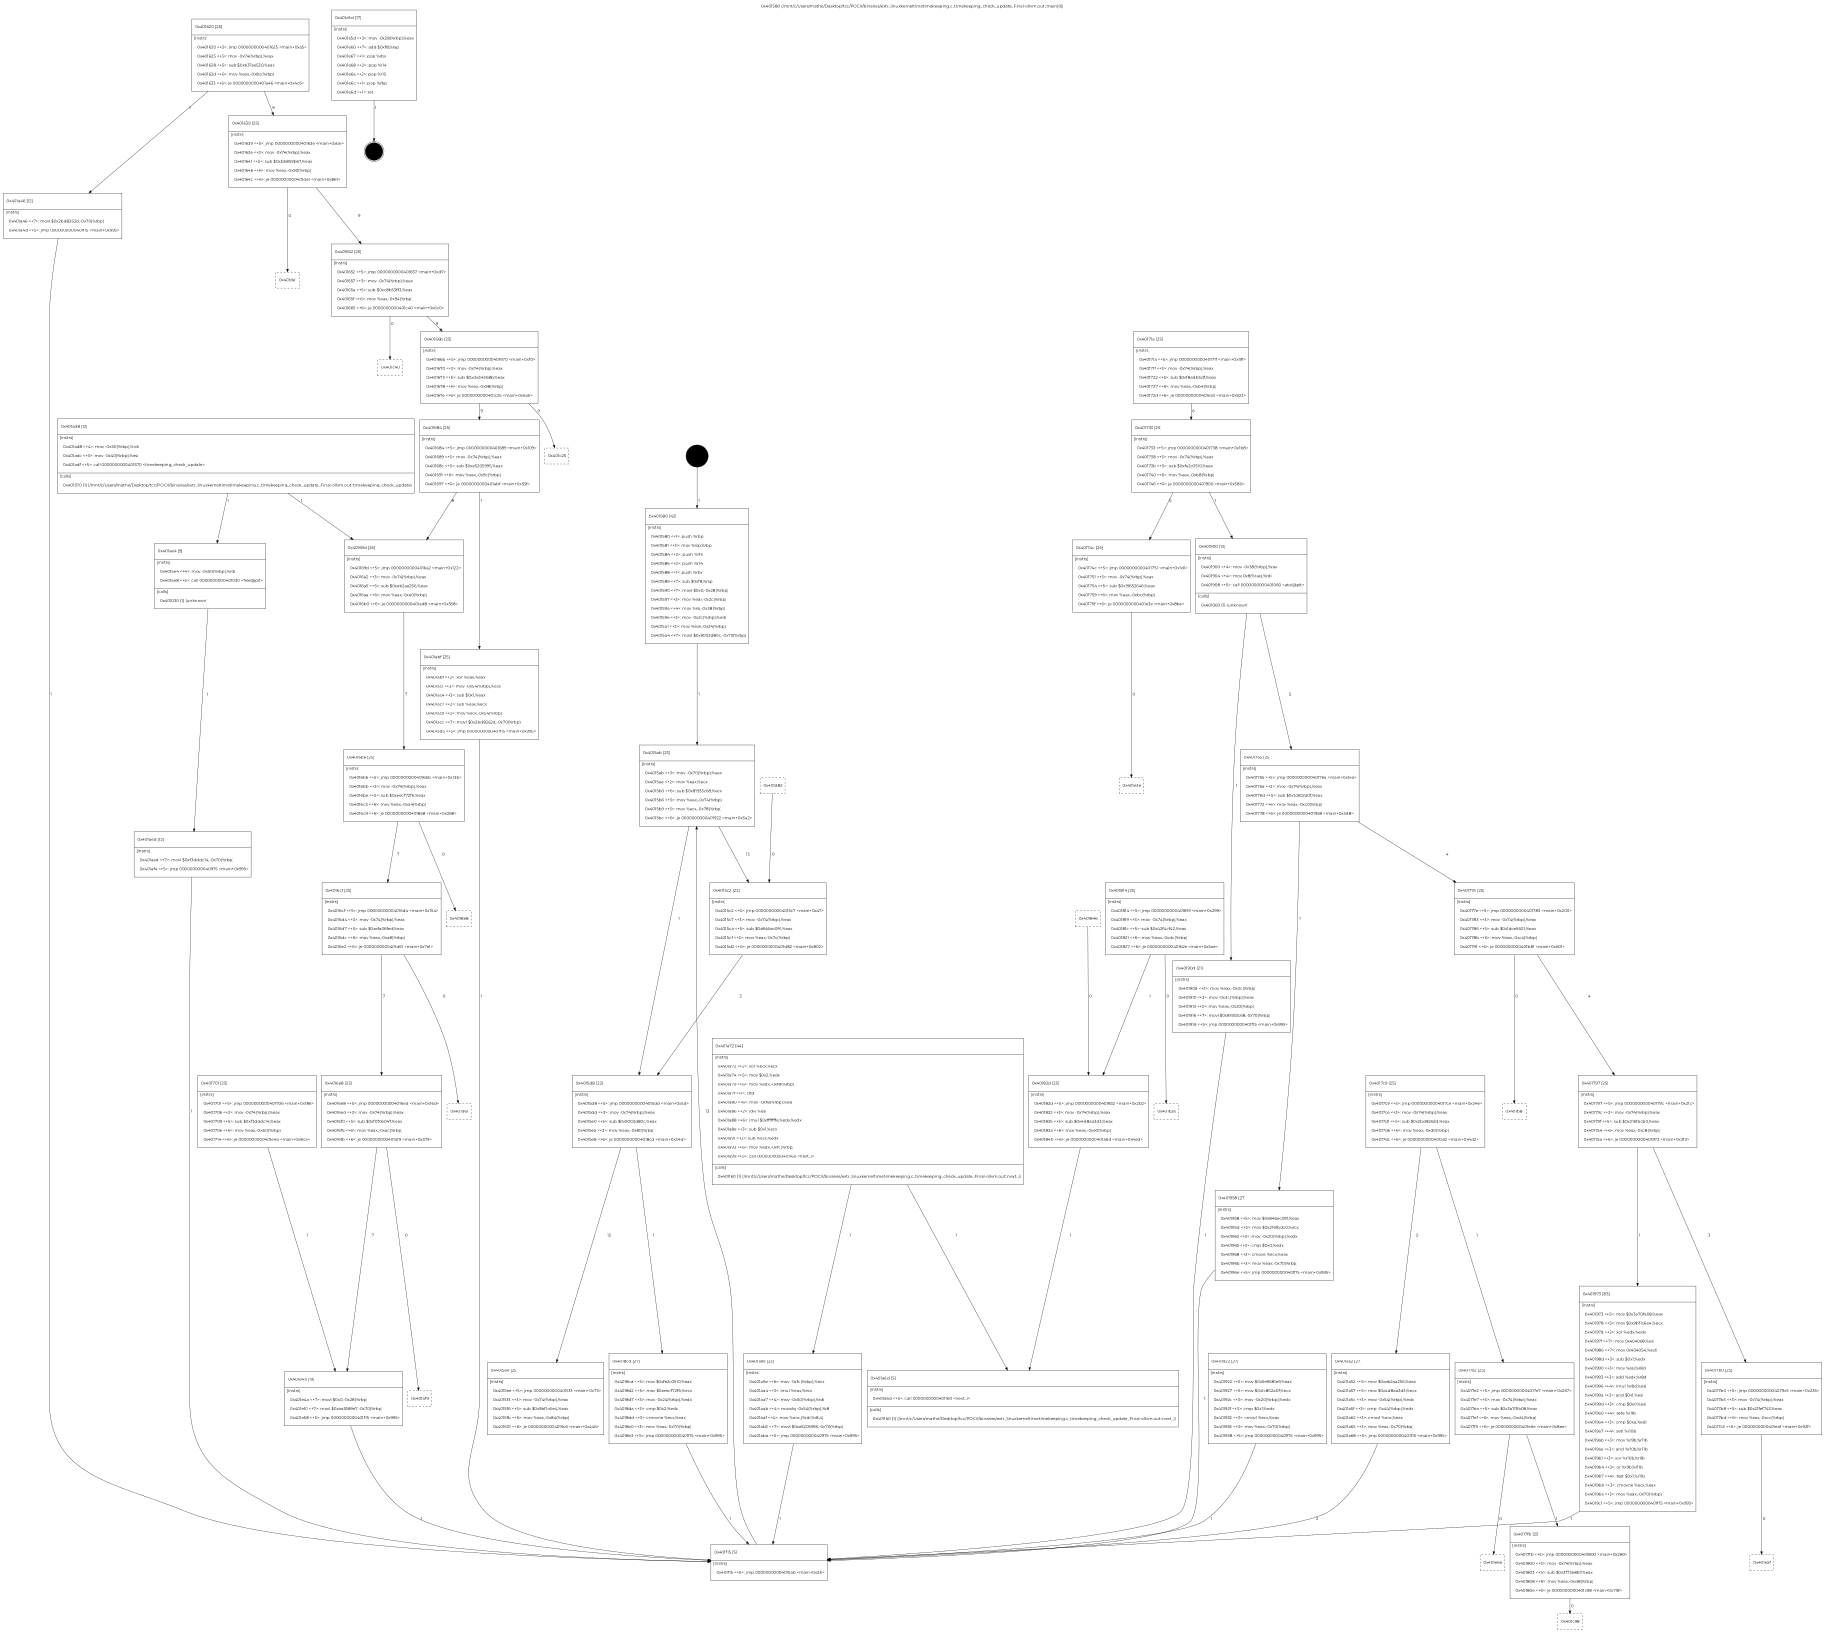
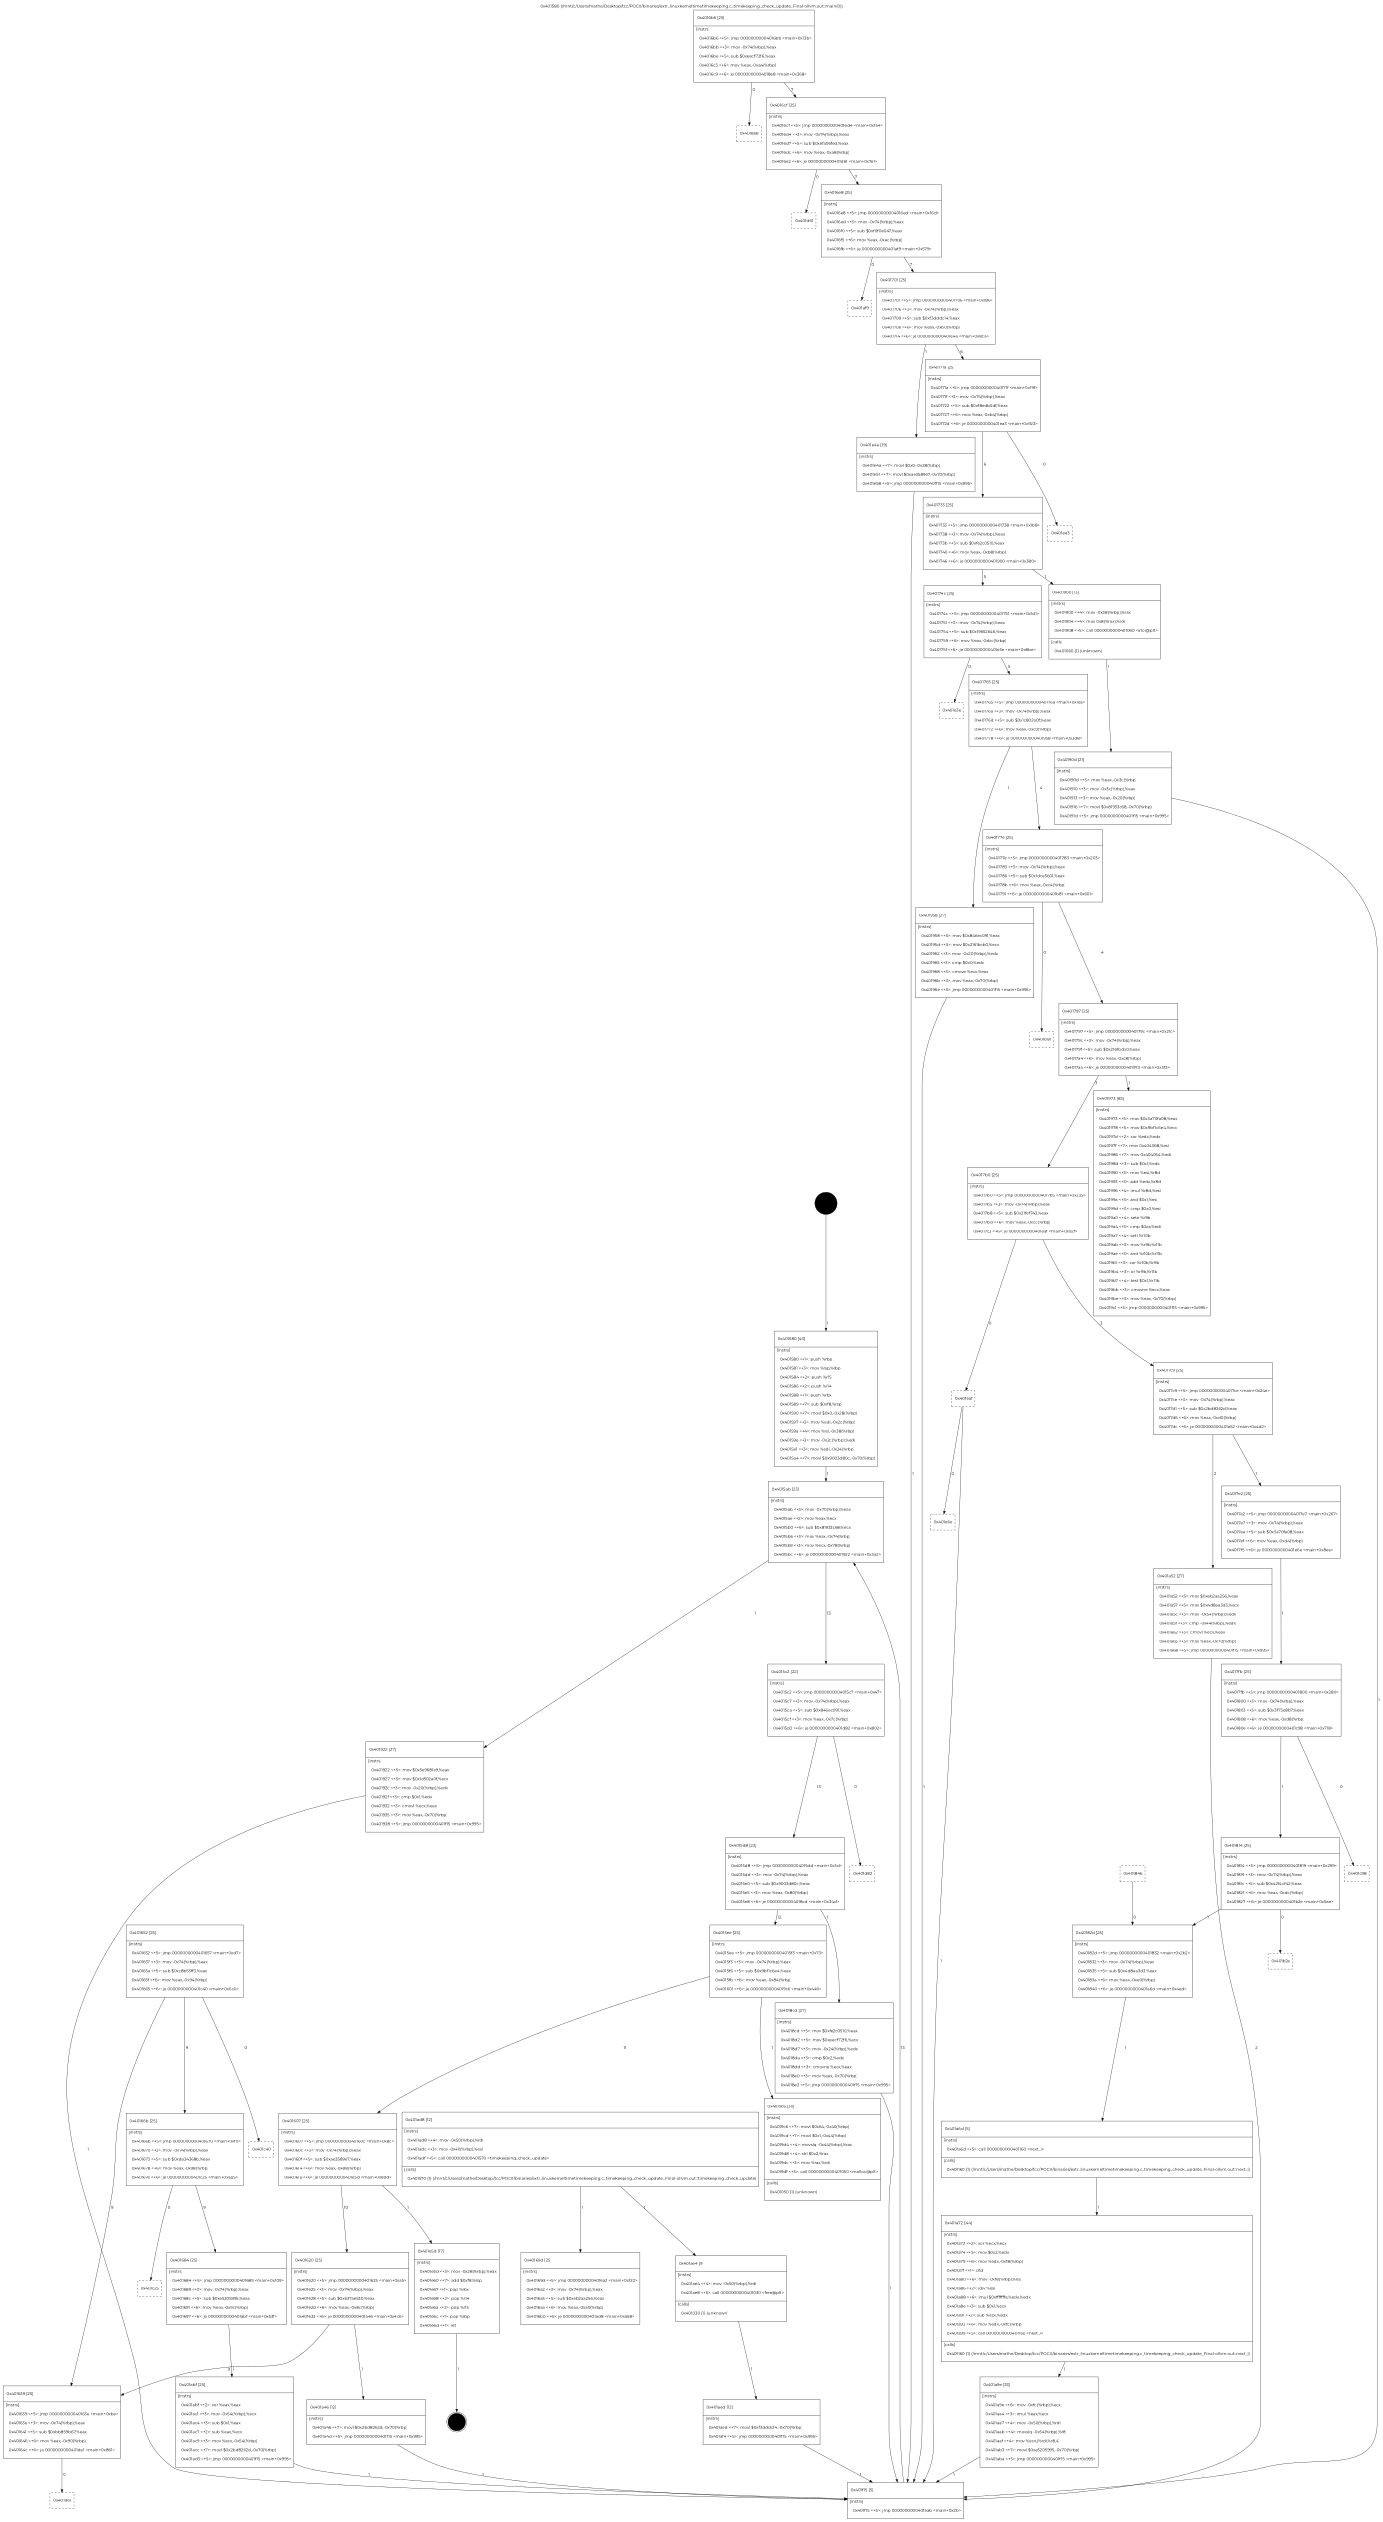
edge "0x401639 [25]" -> "0x401652 [25]": reversed
edge "0x401701 [25]" -> "0x40171a [25]": added, label "6"
edge "0x401684 [25]" -> "0x40169d [25]": removed, label "8"
node "0x401ea3": added
edge "0x40169d [25]" -> "0x4016b6 [25]": removed, label "7"
edge "0x401900 [13]" -> "0x401765 [25]": now "0x40174c [25]" -> "0x401765 [25]"
edge "0x401d82" -> "0x4015c2 [22]": reversed
edge "0x4015ab [23]" -> "0x4015d8 [22]": now "0x4015ab [23]" -> "0x401922 [27]"
edge "0x4015c2 [22]" -> "0x4015d8 [22]": label " 3" -> " 13"
edge "0x4016e8 [25]" -> "0x401e4a [19]": now "0x4016e8 [25]" -> "0x401701 [25]"
edge "0x401a72 [44]" -> "0x401a6d [5]": reversed
edge "0x4017b0 [25]" -> "0x4017c9 [25]": added, label "3"
edge "0x4017e2 [25]" -> "0x401e6e": now "0x401eaf" -> "0x401e6e"
edge "0x401973 [83]" -> "0x401f15 [5]": now "0x401eaf" -> "0x401f15 [5]"
edge "0x4017fb [25]" -> "0x401814 [25]": added, label "1"
node "0x401607 [25]": added
node "0x4019c6 [30]": added
